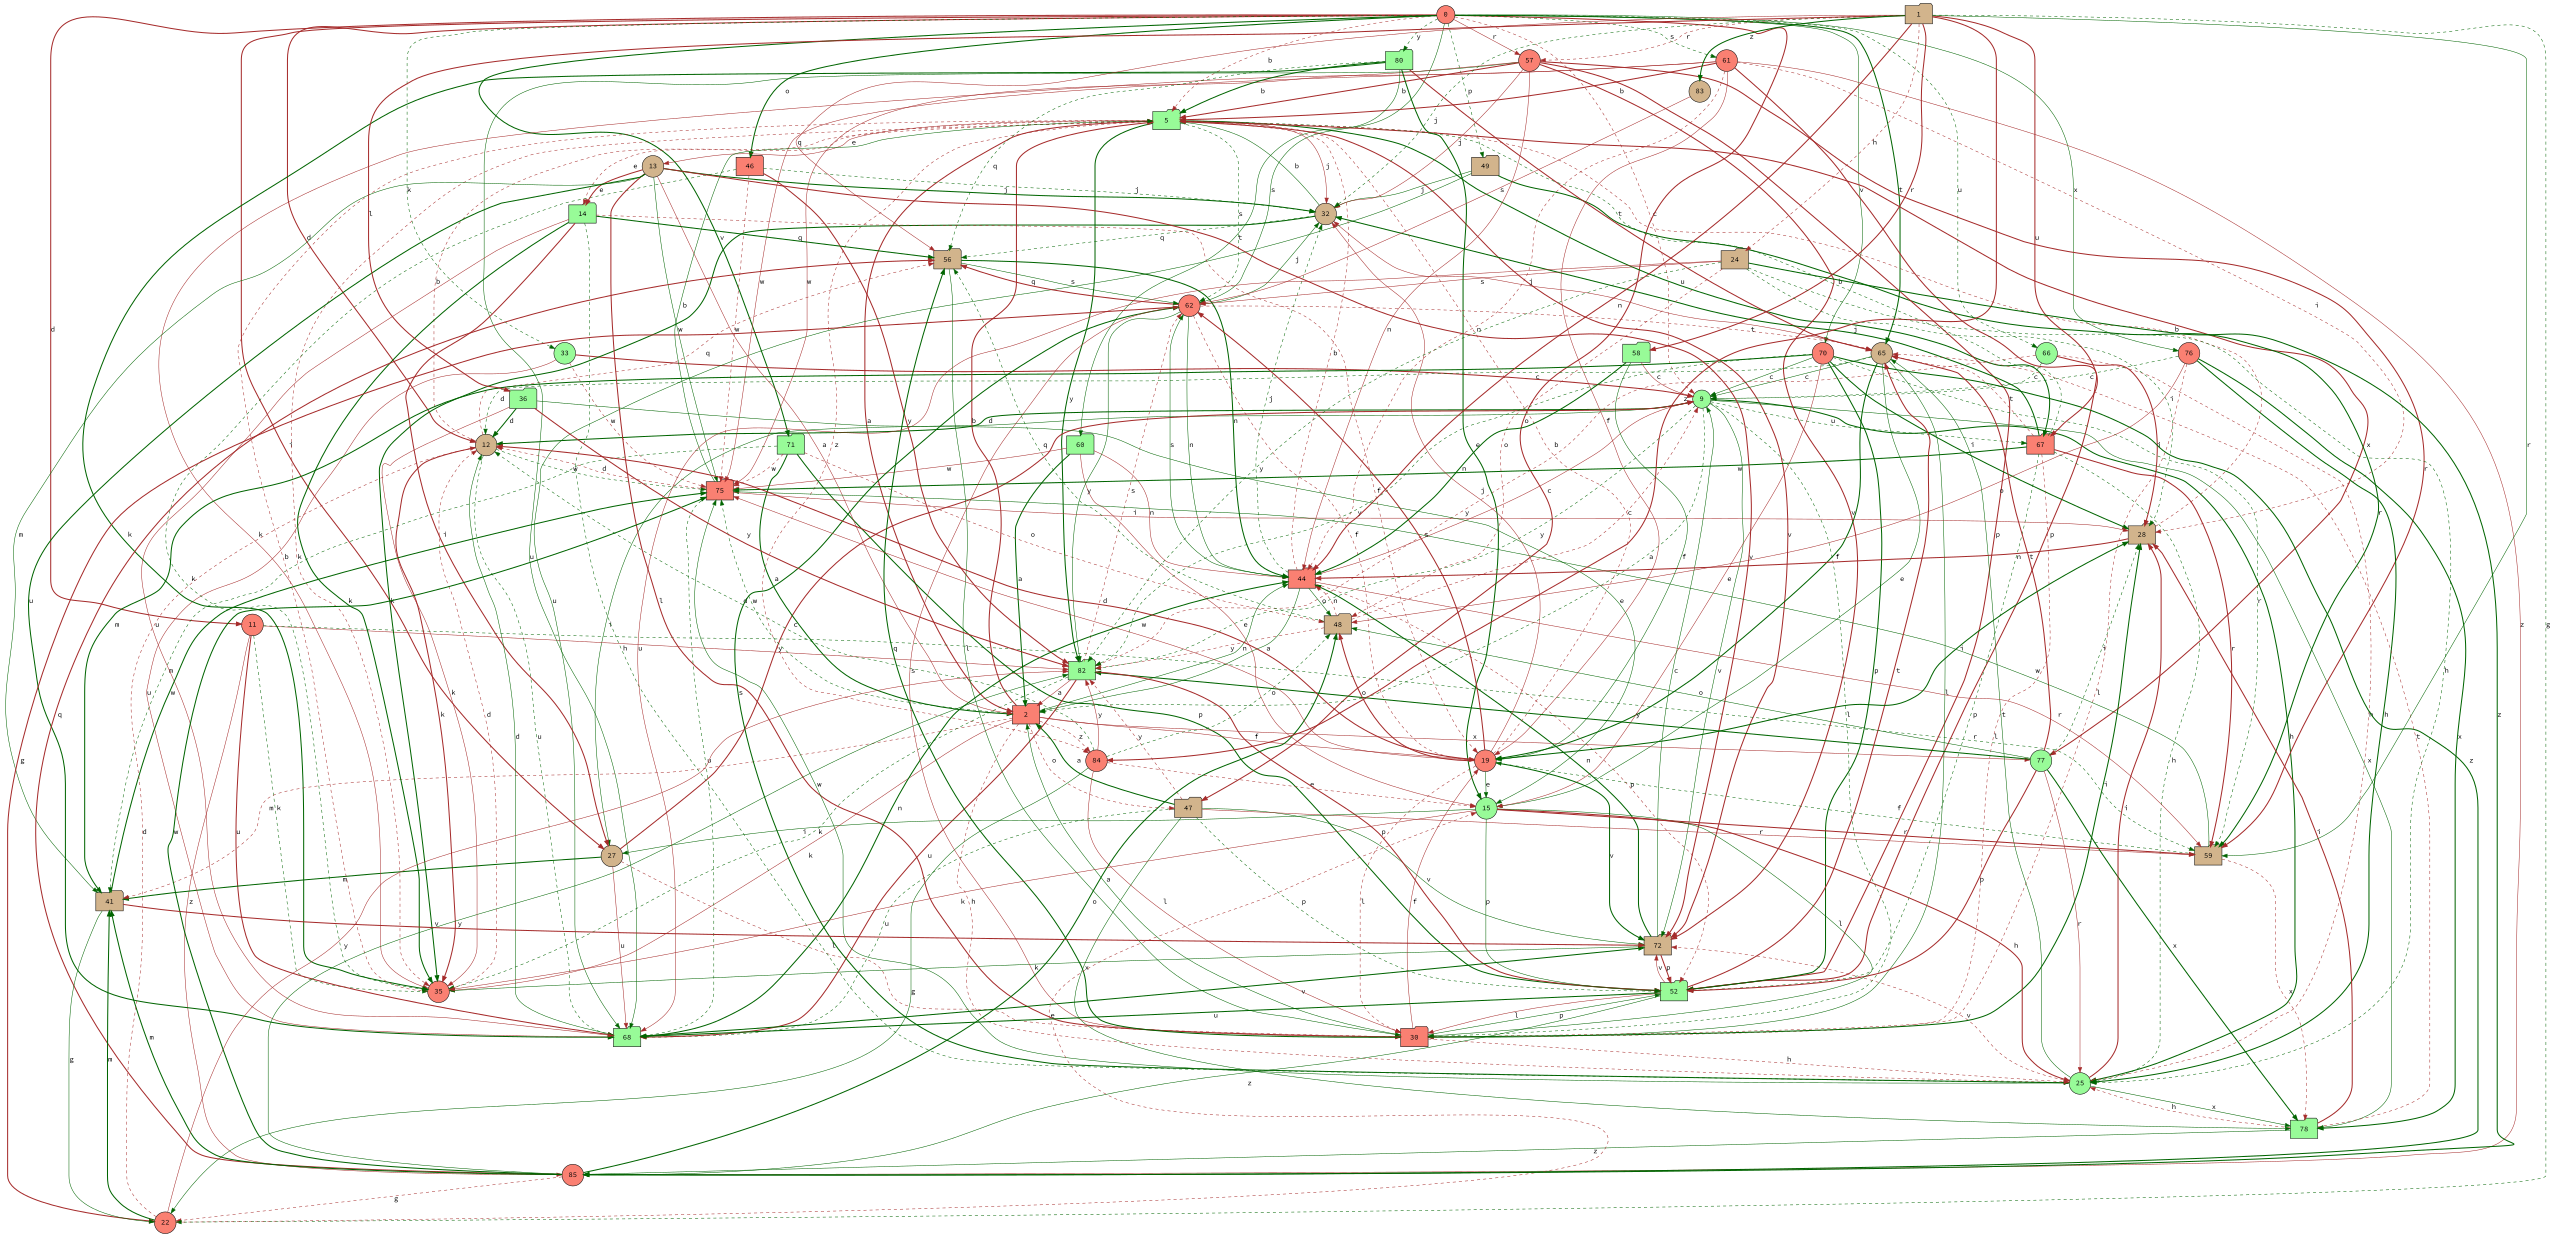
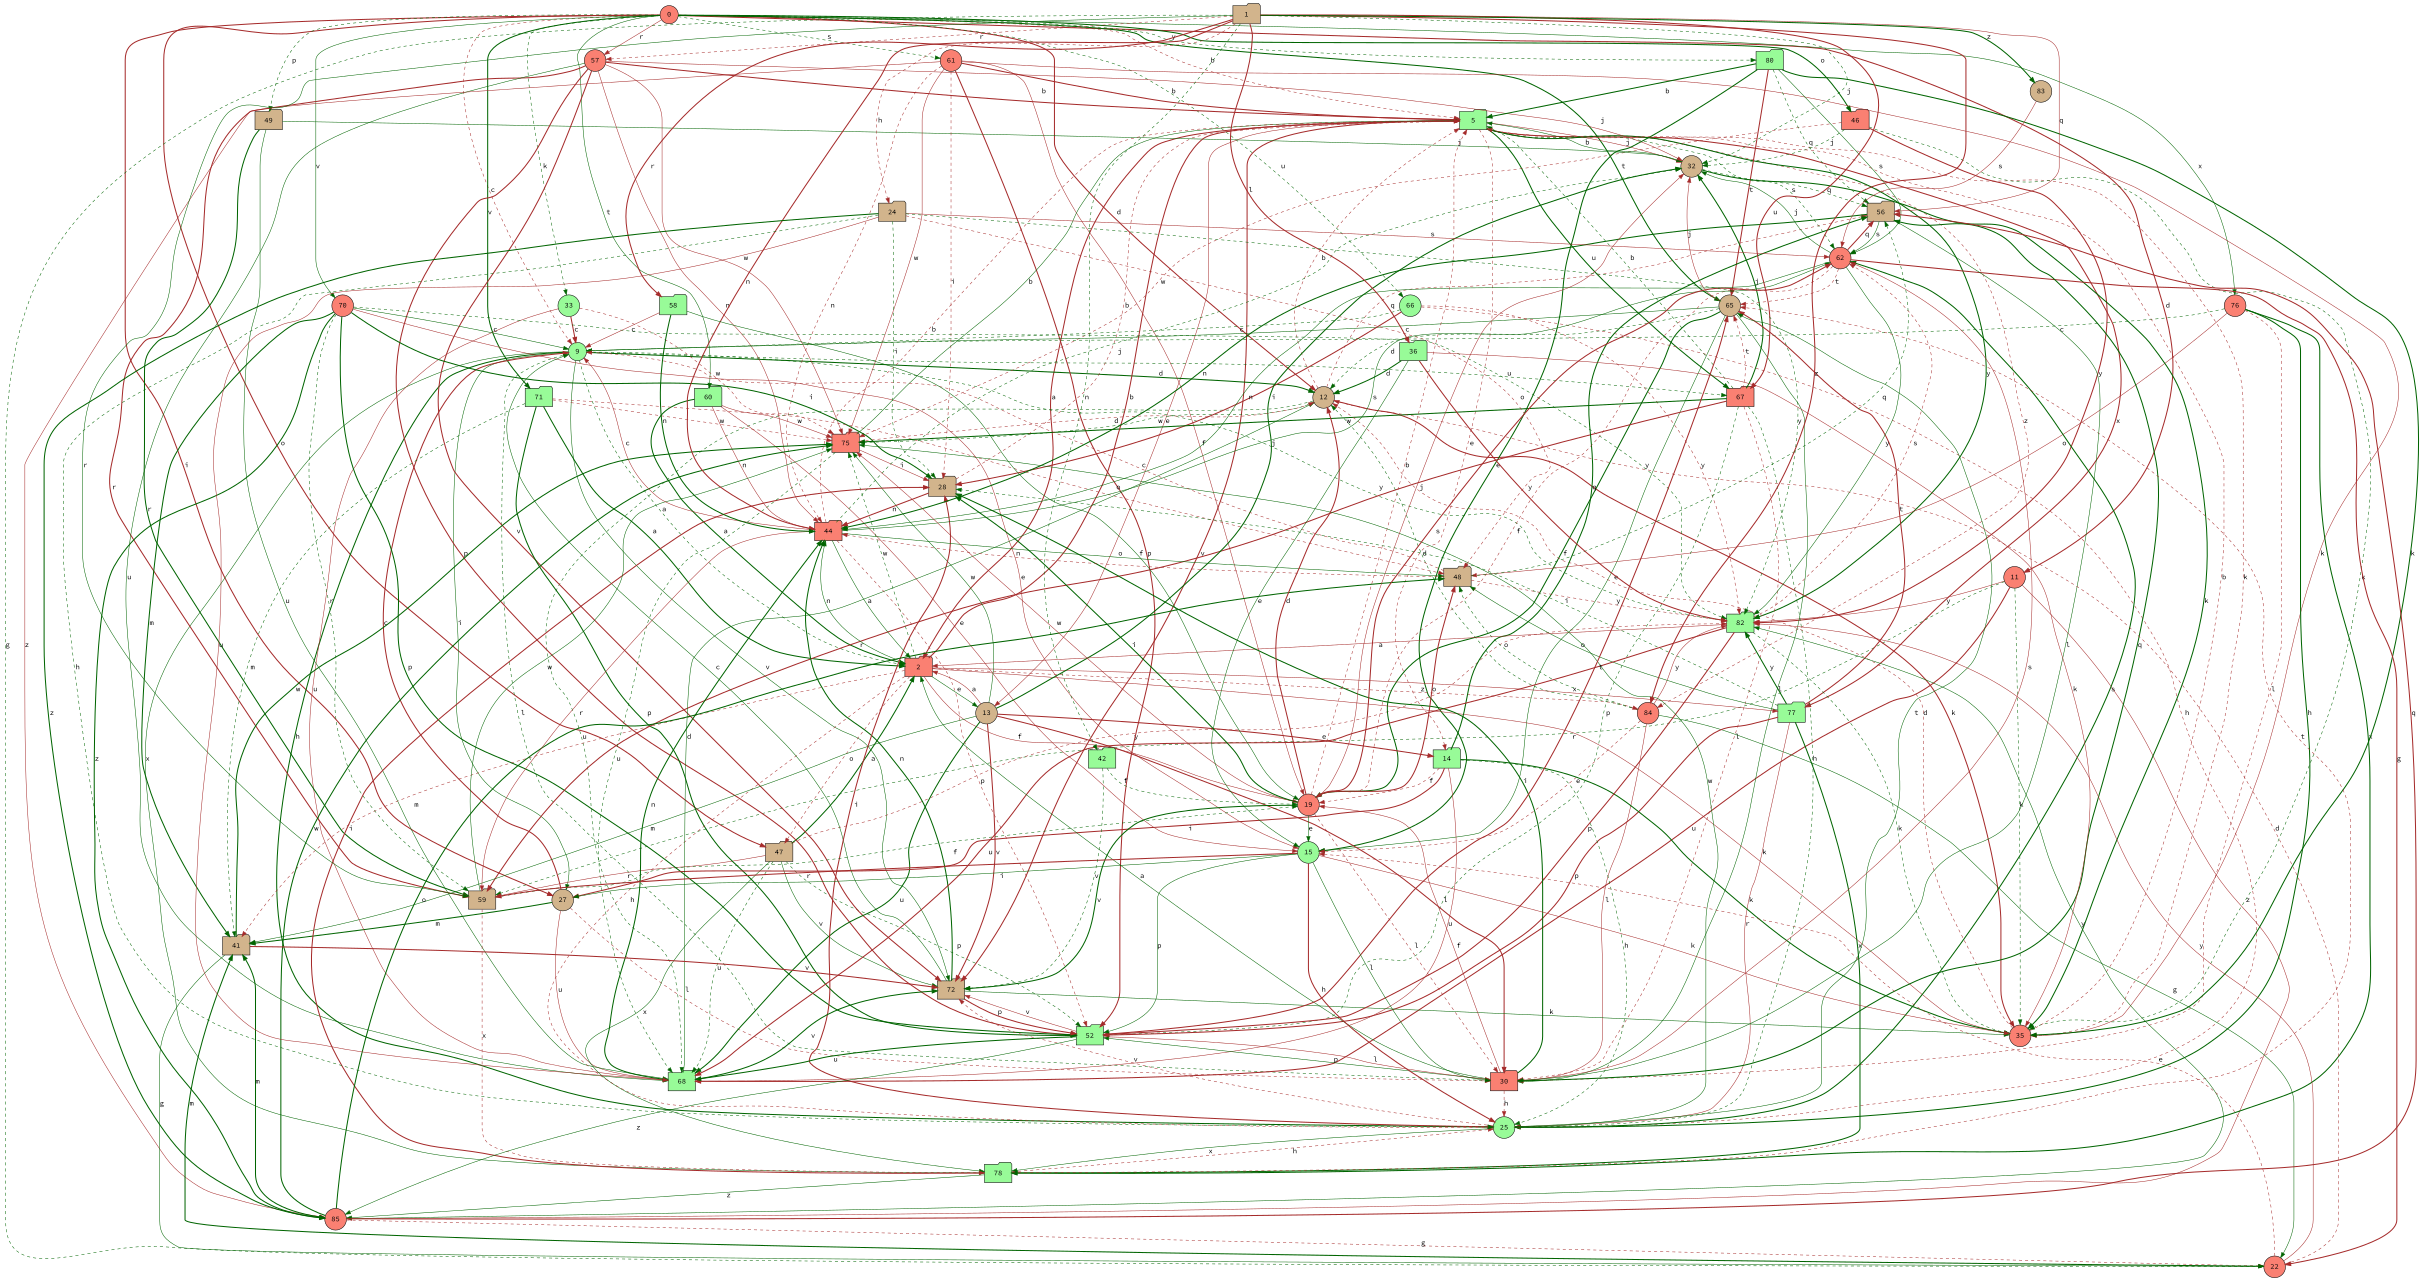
edge "2" -> "13": added, label "e"
node "42": added
node "77": shape circle -> folder
